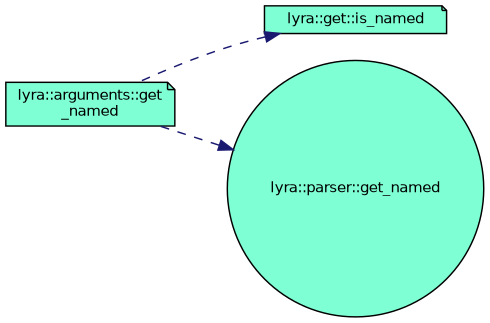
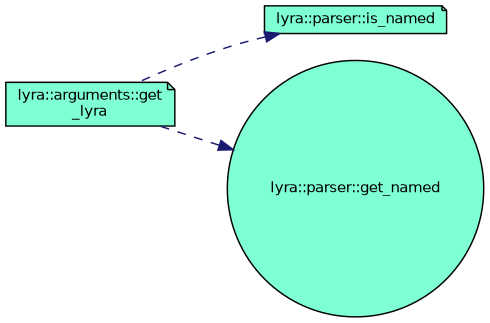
node "lyra::get::is_named": label "lyra::get::is_named" -> "lyra::parser::is_named"
node "lyra::arguments::get _named": label "lyra::arguments::get _named" -> "lyra::arguments::get _lyra"
